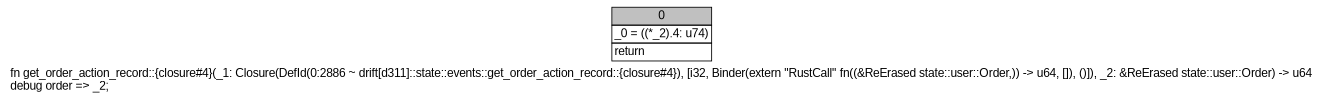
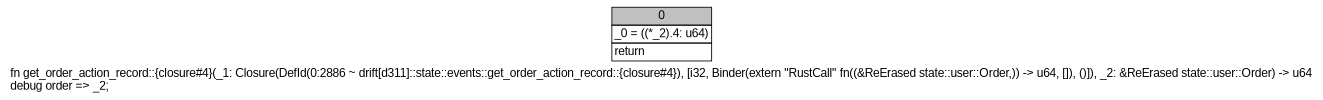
node "0": text "_0 = ((*_2).4: u74)" -> "_0 = ((*_2).4: u64)"
